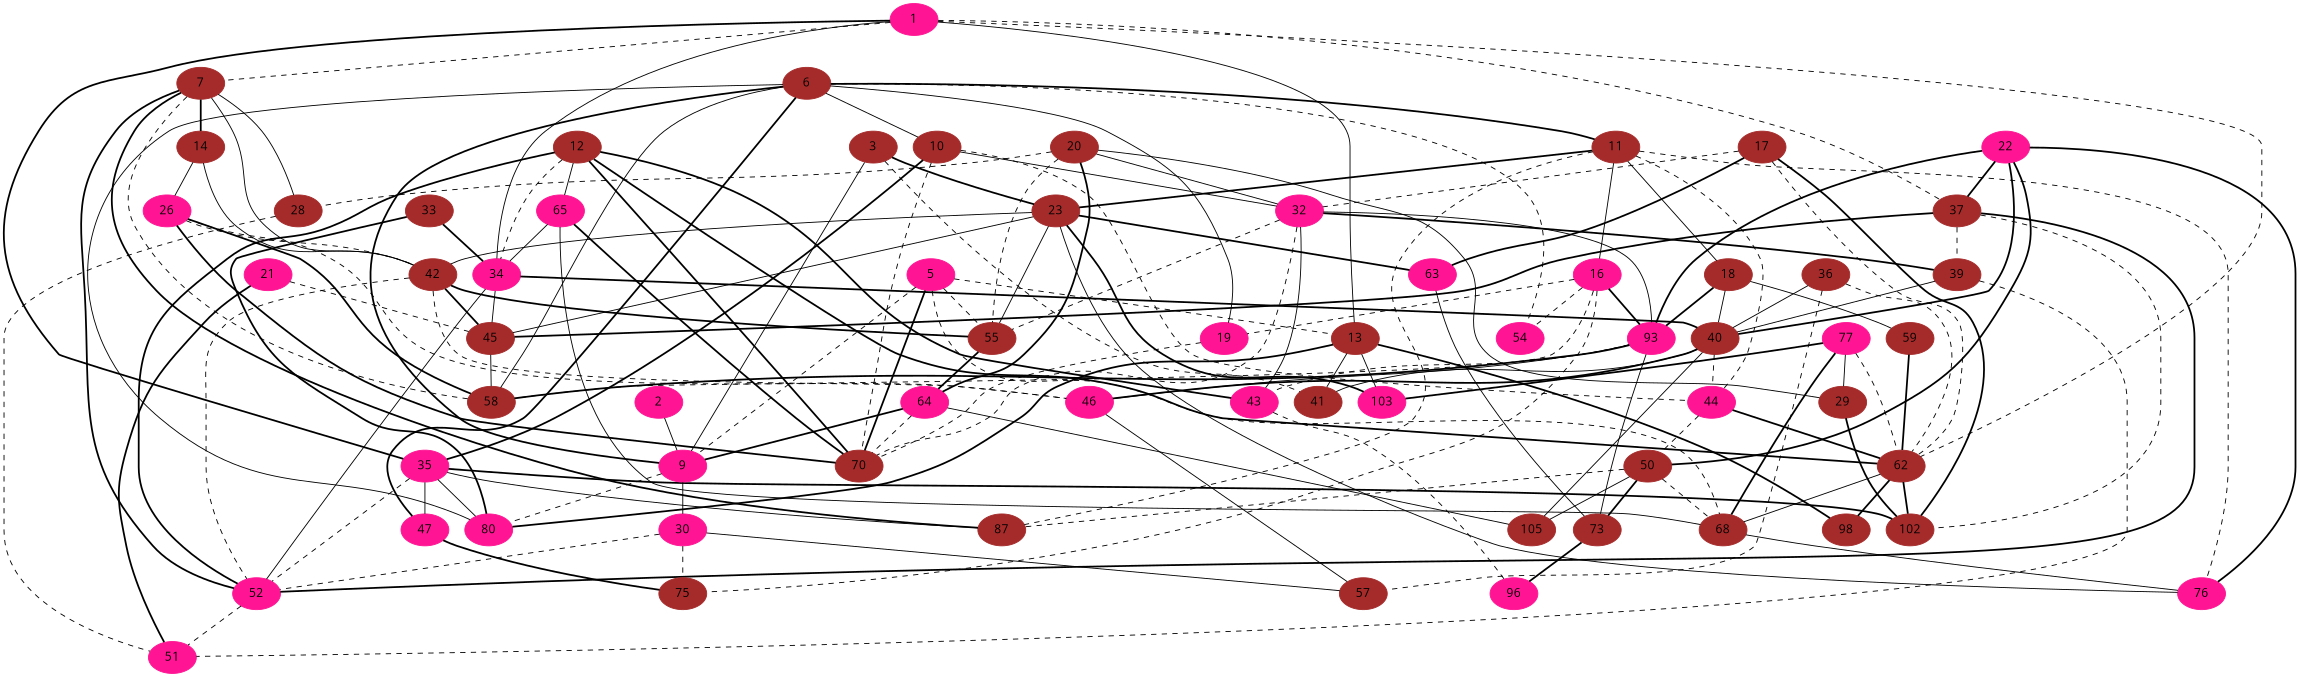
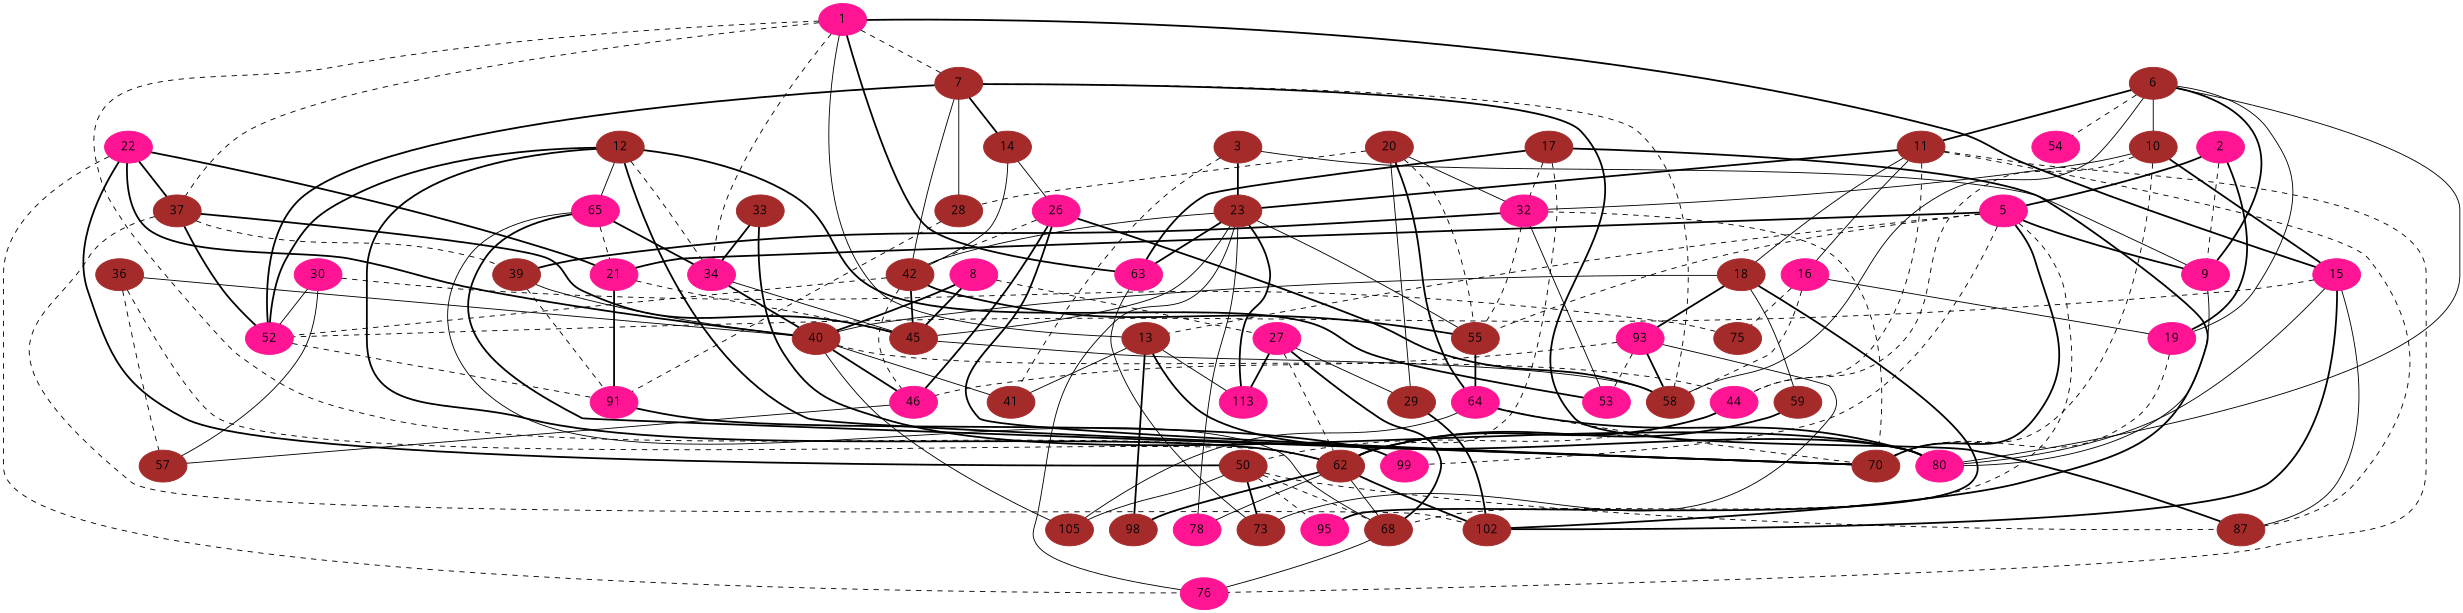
edge "1" -- "34": style solid -> dashed
edge "2" -- "5": added
edge "22" -- "93": now "22" -- "21"
edge "1" -- "63": added
edge "5" -- "21": added
edge "32" -- "93": removed
edge "65" -- "34": style solid -> bold
edge "65" -- "21": added
edge "2" -- "19": added
node "8": added
edge "22" -- "76": style bold -> dashed
edge "16" -- "19": style dashed -> solid
edge "16" -- "54": removed
edge "16" -- "93": removed
node "77": label "77" -> "27"
edge "26" -- "46": style dashed -> bold
edge "5" -- "9": style dashed -> bold
edge "93" -- "46": style solid -> dashed
node "43": label "43" -> "53"
node "103": label "103" -> "113"
edge "34" -- "52": removed
edge "2" -- "9": style solid -> dashed
edge "64" -- "9": now "64" -- "80"
node "35": label "35" -> "15"
node "99": added
edge "9" -- "30": removed
edge "9" -- "80": style dashed -> solid
node "47": removed
node "78": added
node "95": added
edge "30" -- "52": style dashed -> solid
node "96": removed
node "51": label "51" -> "91"
